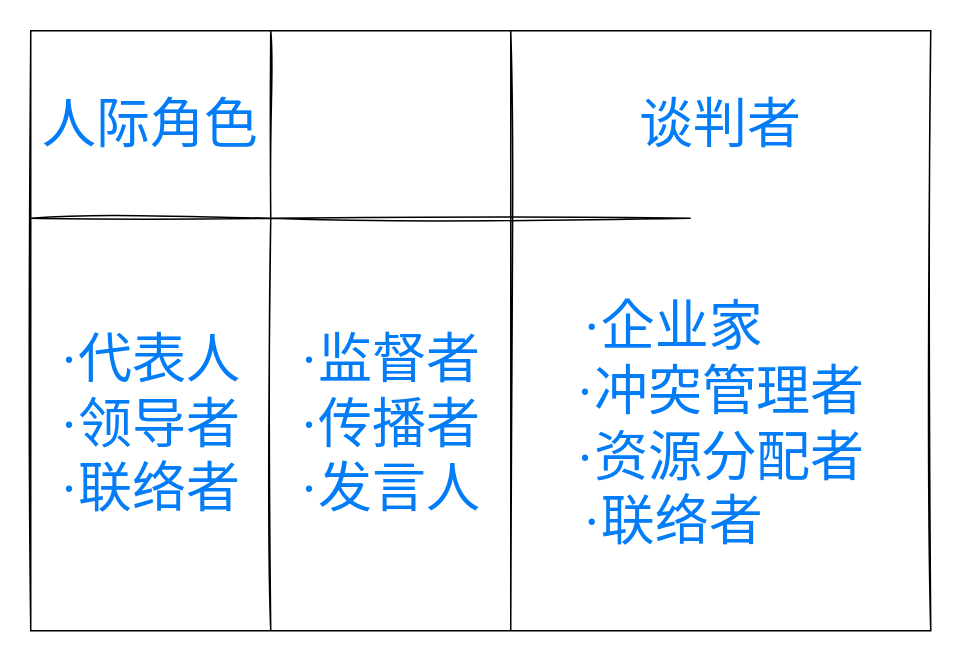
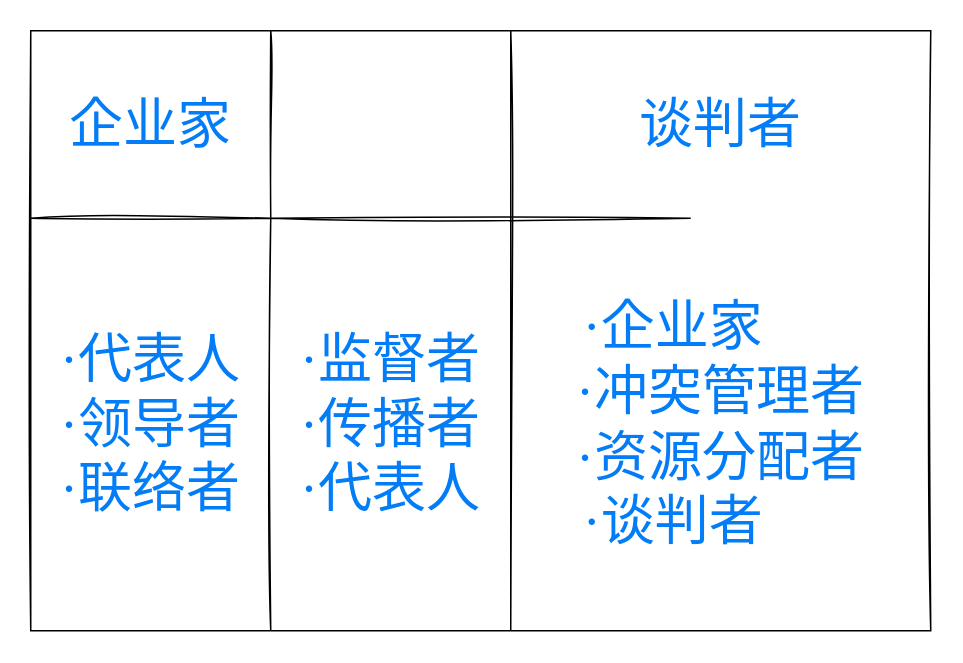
node "人际角色": label "人际角色" -> "企业家"
node "·监督者 ·传播者 ·发言人": label "·监督者 ·传播者 ·发言人" -> "·监督者 ·传播者 ·代表人"
node "·企业家 ·冲突管理者 ·资源分配者 ·联络者": label "·企业家 ·冲突管理者 ·资源分配者 ·联络者" -> "·企业家 ·冲突管理者 ·资源分配者 ·谈判者"
